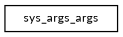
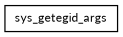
node "sys_args_args": label "sys_args_args" -> "sys_getegid_args"
